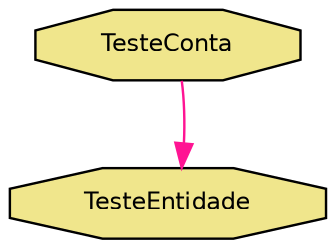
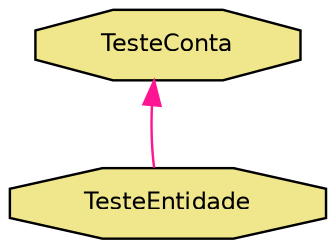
edge "TesteConta" -> "TesteEntidade": reversed
